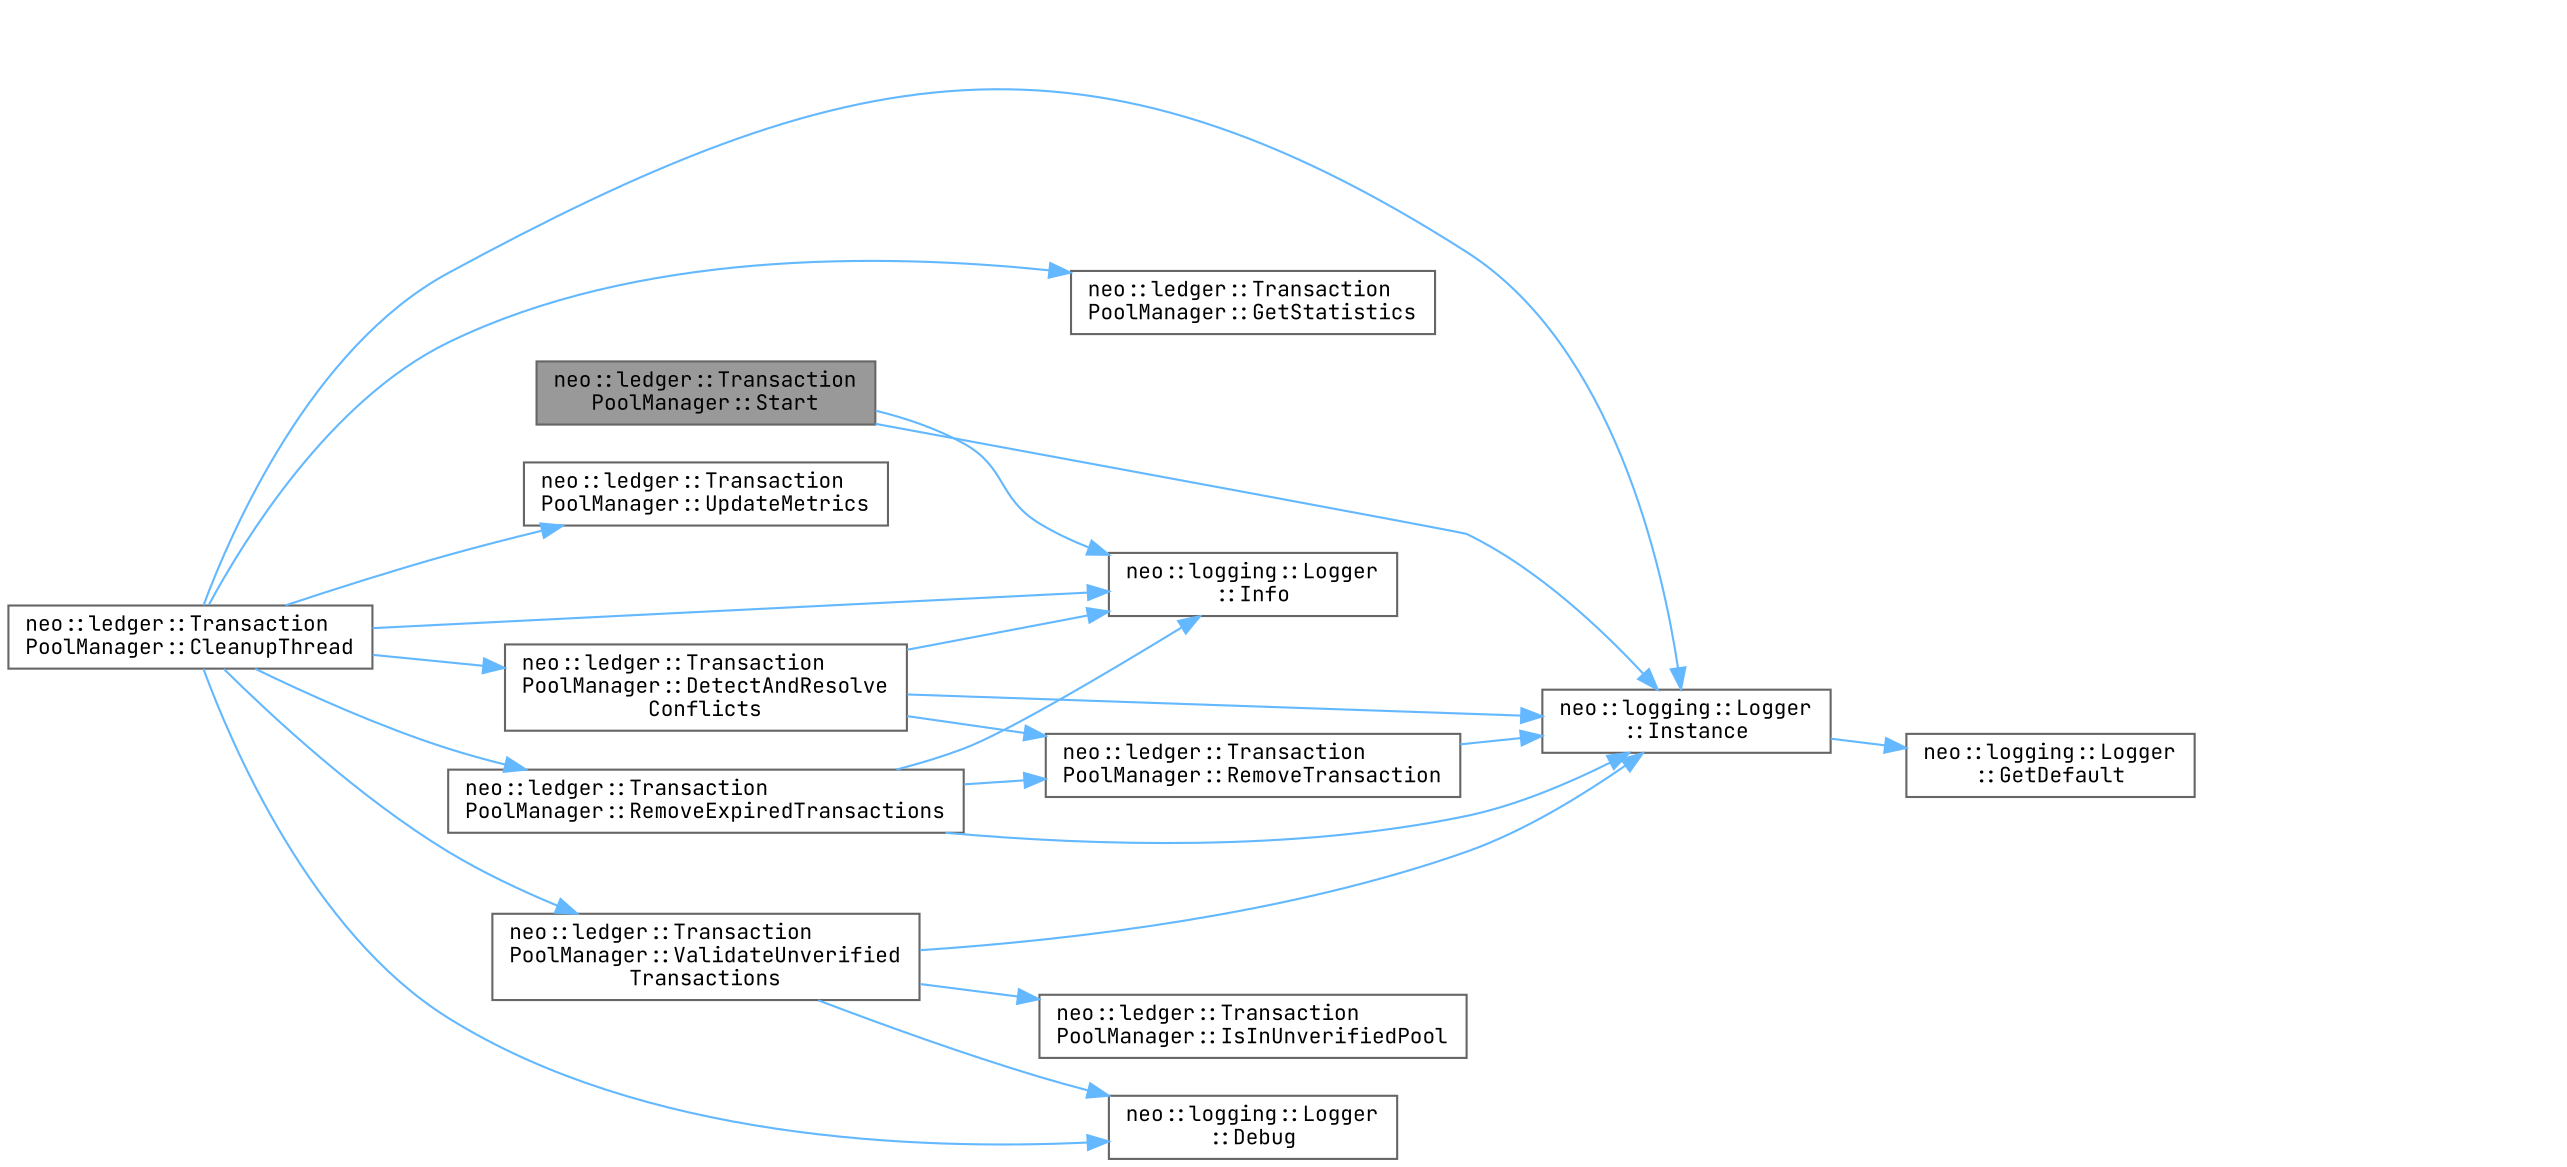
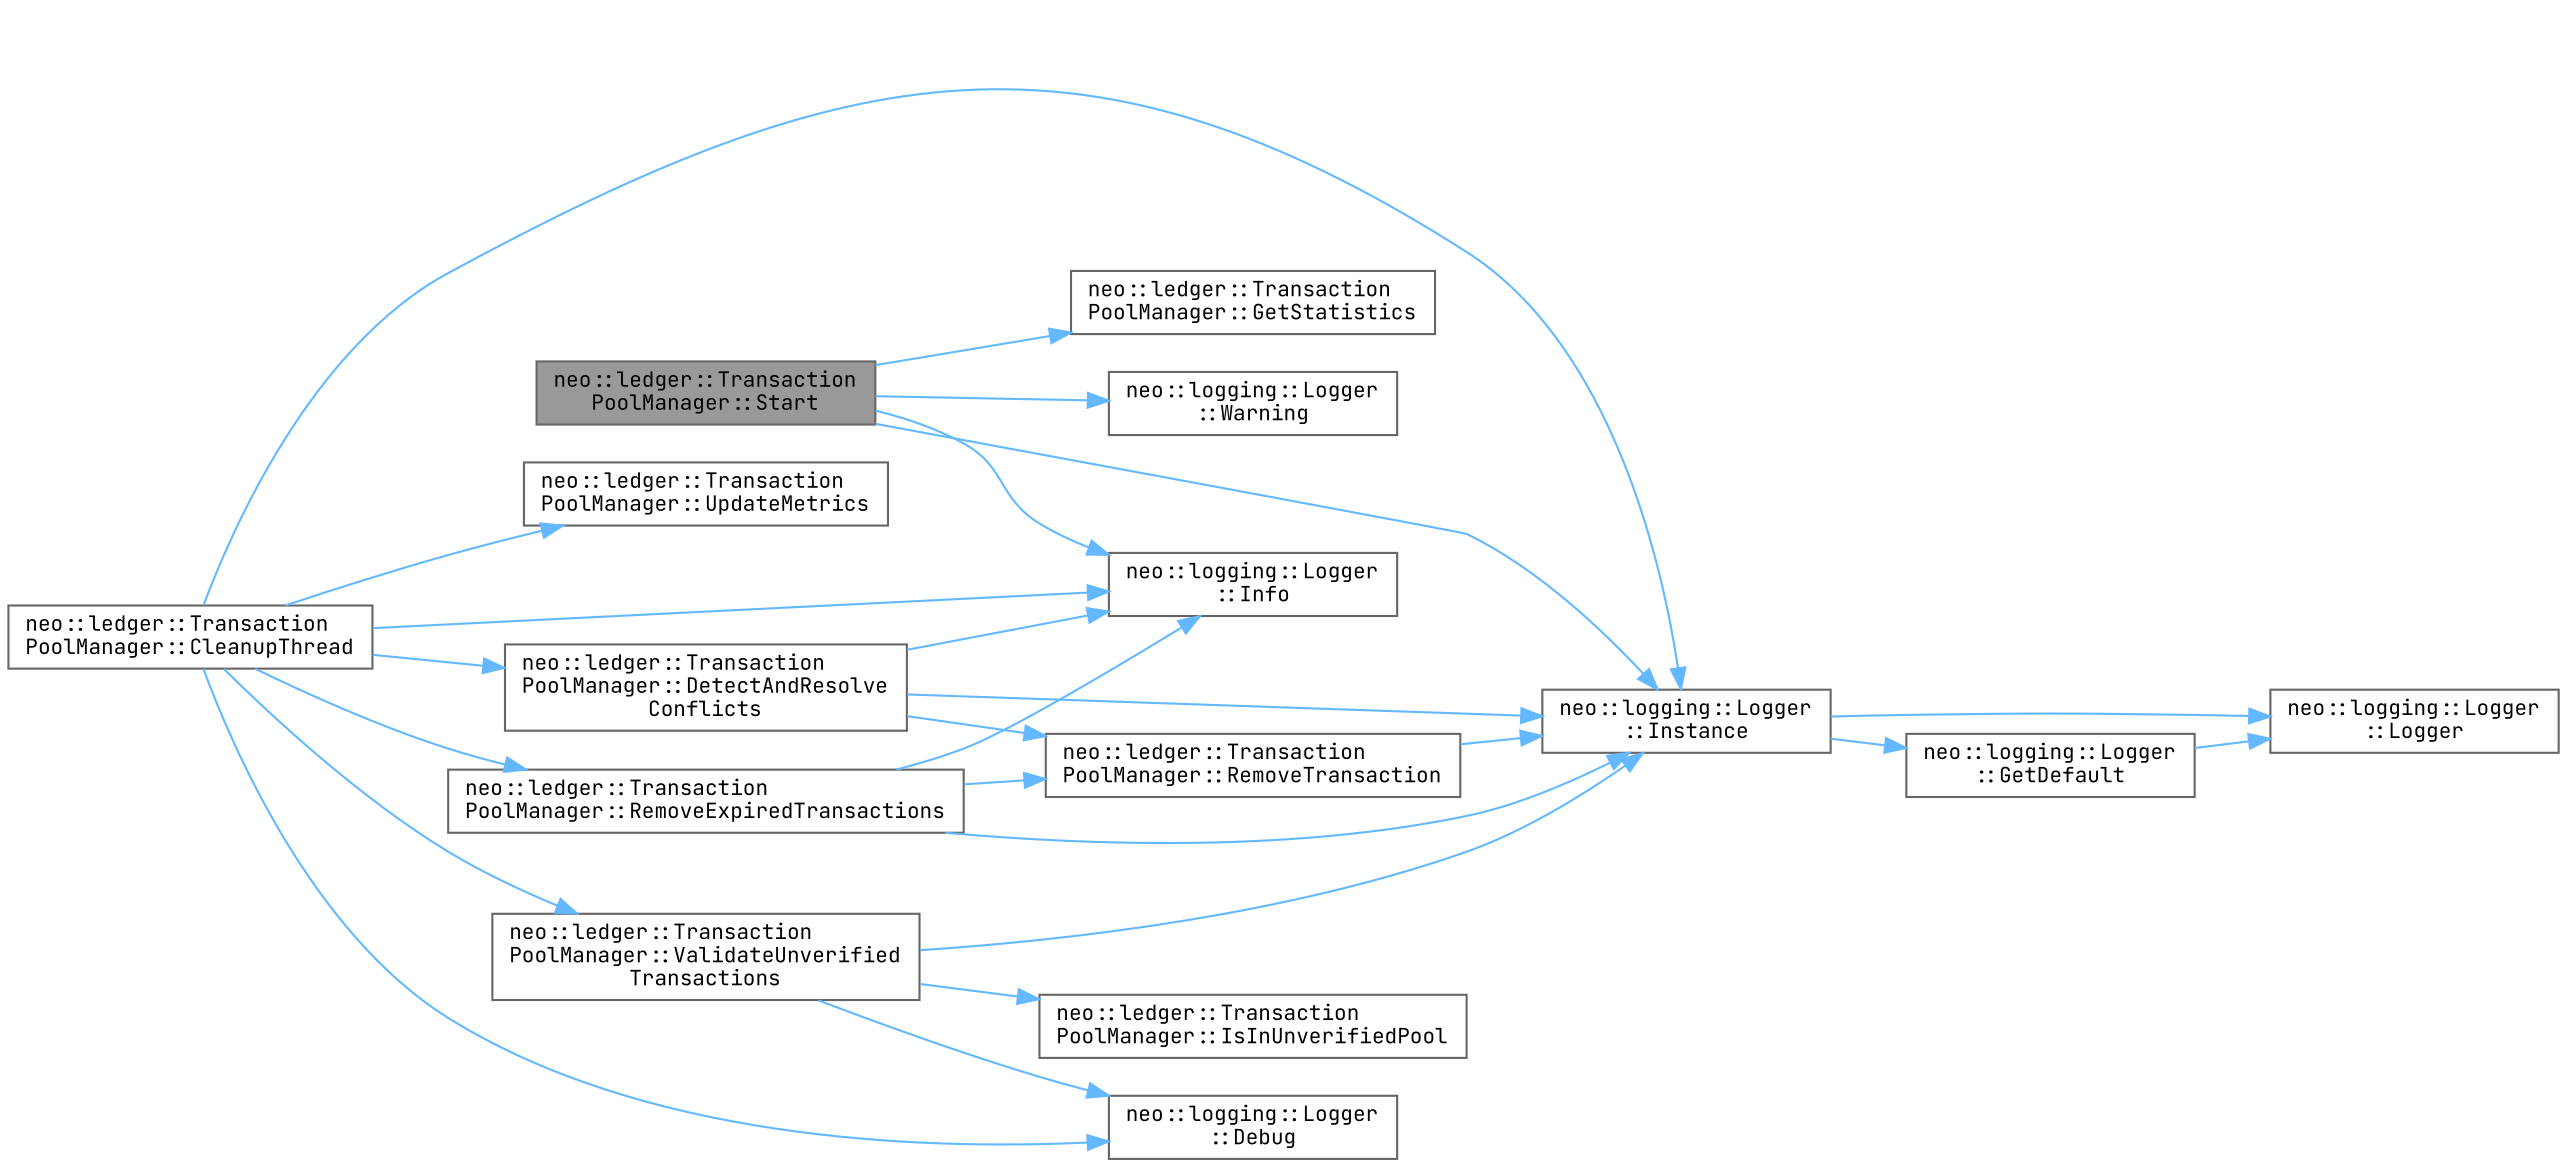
edge "neo::ledger::Transaction PoolManager::CleanupThread" -> "neo::ledger::Transaction PoolManager::GetStatistics": now "neo::ledger::Transaction PoolManager::Start" -> "neo::ledger::Transaction PoolManager::GetStatistics"
node "neo::logging::Logger ::Warning": added
node "neo::logging::Logger ::Logger": added
